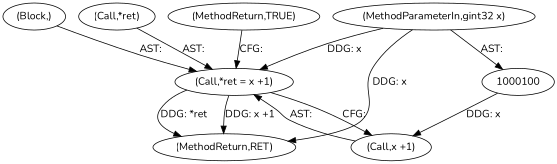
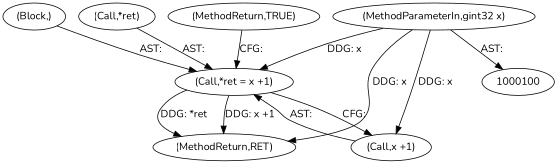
edge "1000100" -> "(Call,x +1)": now "(MethodParameterIn,gint32 x)" -> "(Call,x +1)"
